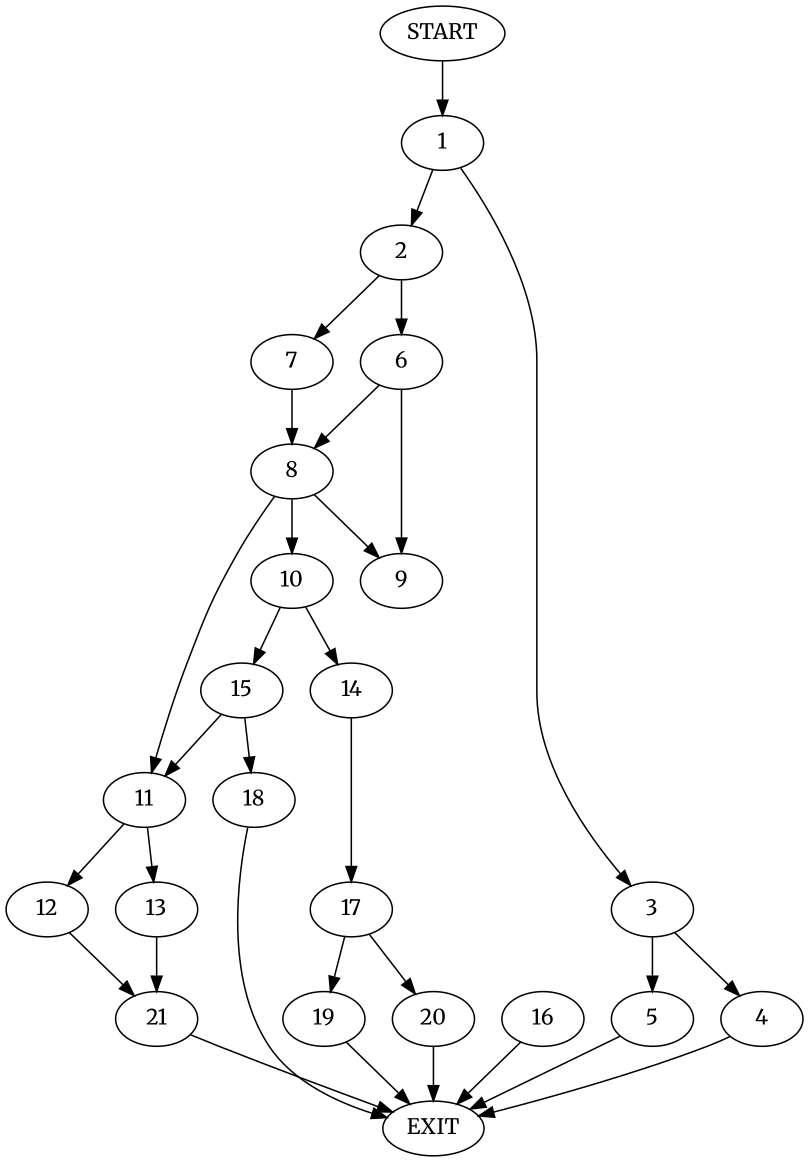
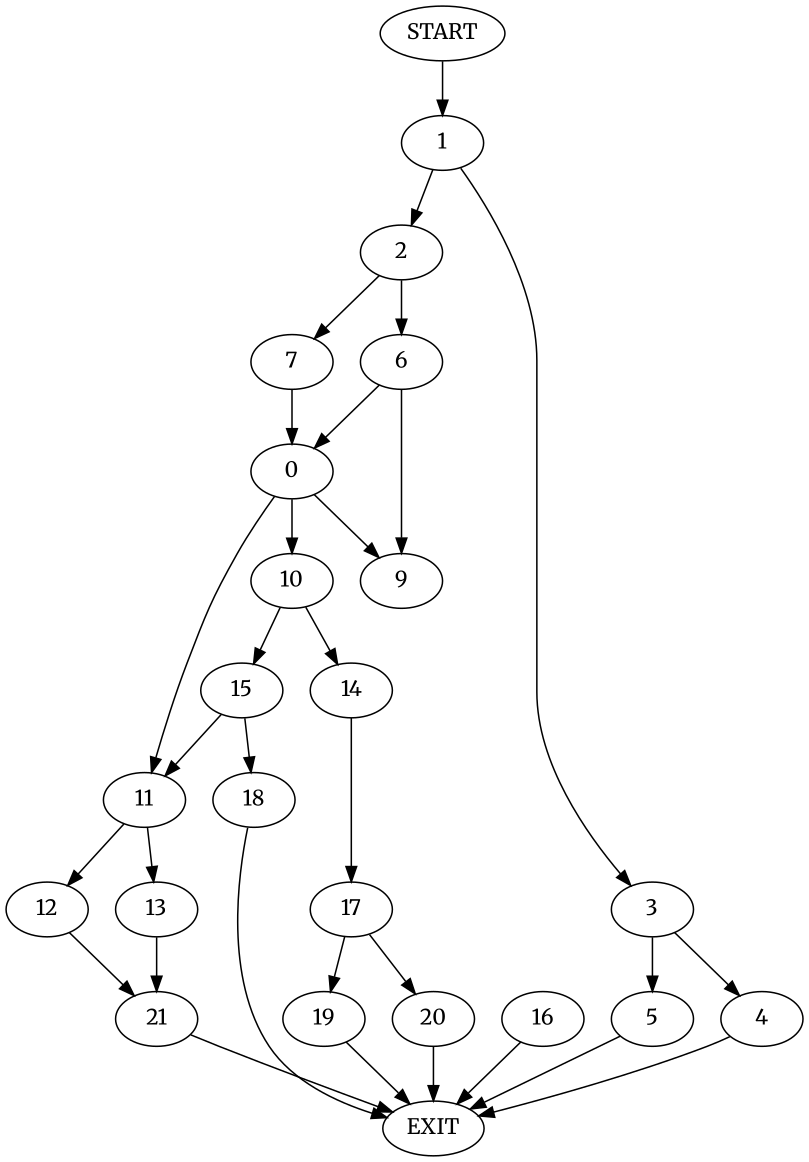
node "8": label "8" -> "0"
